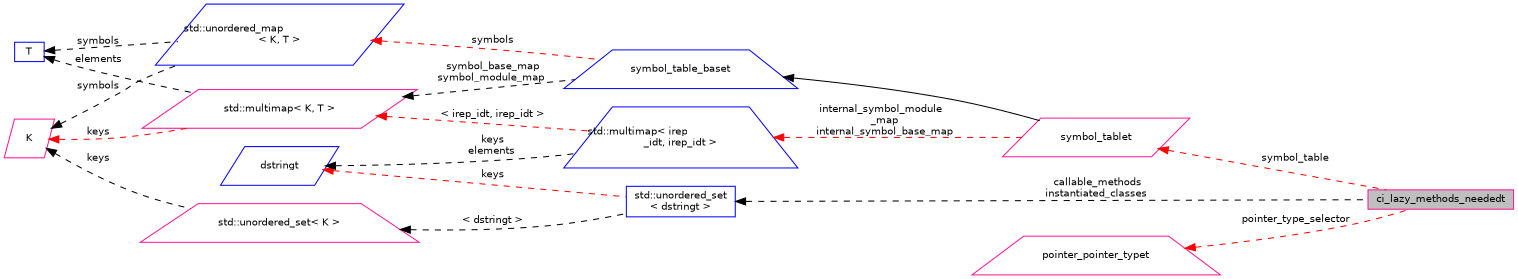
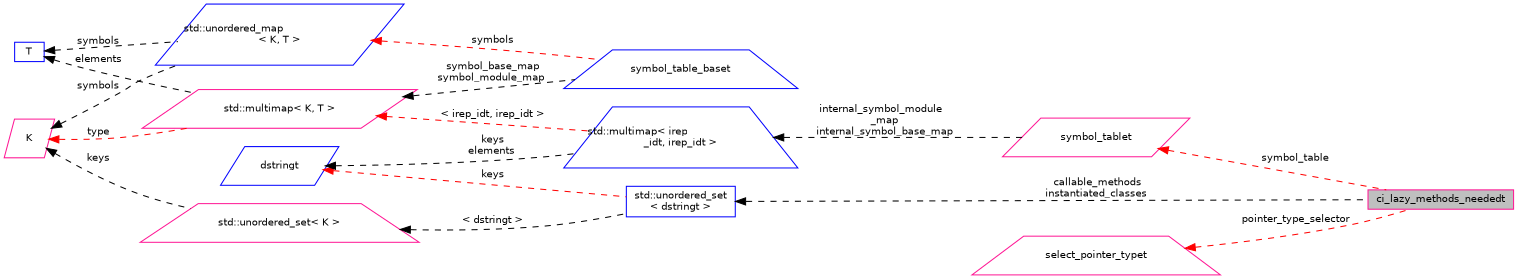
edge "symbol_tablet" -> "symbol_table_baset": removed
edge "std::multimap< K, T >" -> "K": label " keys" -> " type"
edge "symbol_tablet" -> "std::multimap< irep _idt, irep_idt >": color red -> black
node "pointer_pointer_typet": label "pointer_pointer_typet" -> "select_pointer_typet"
